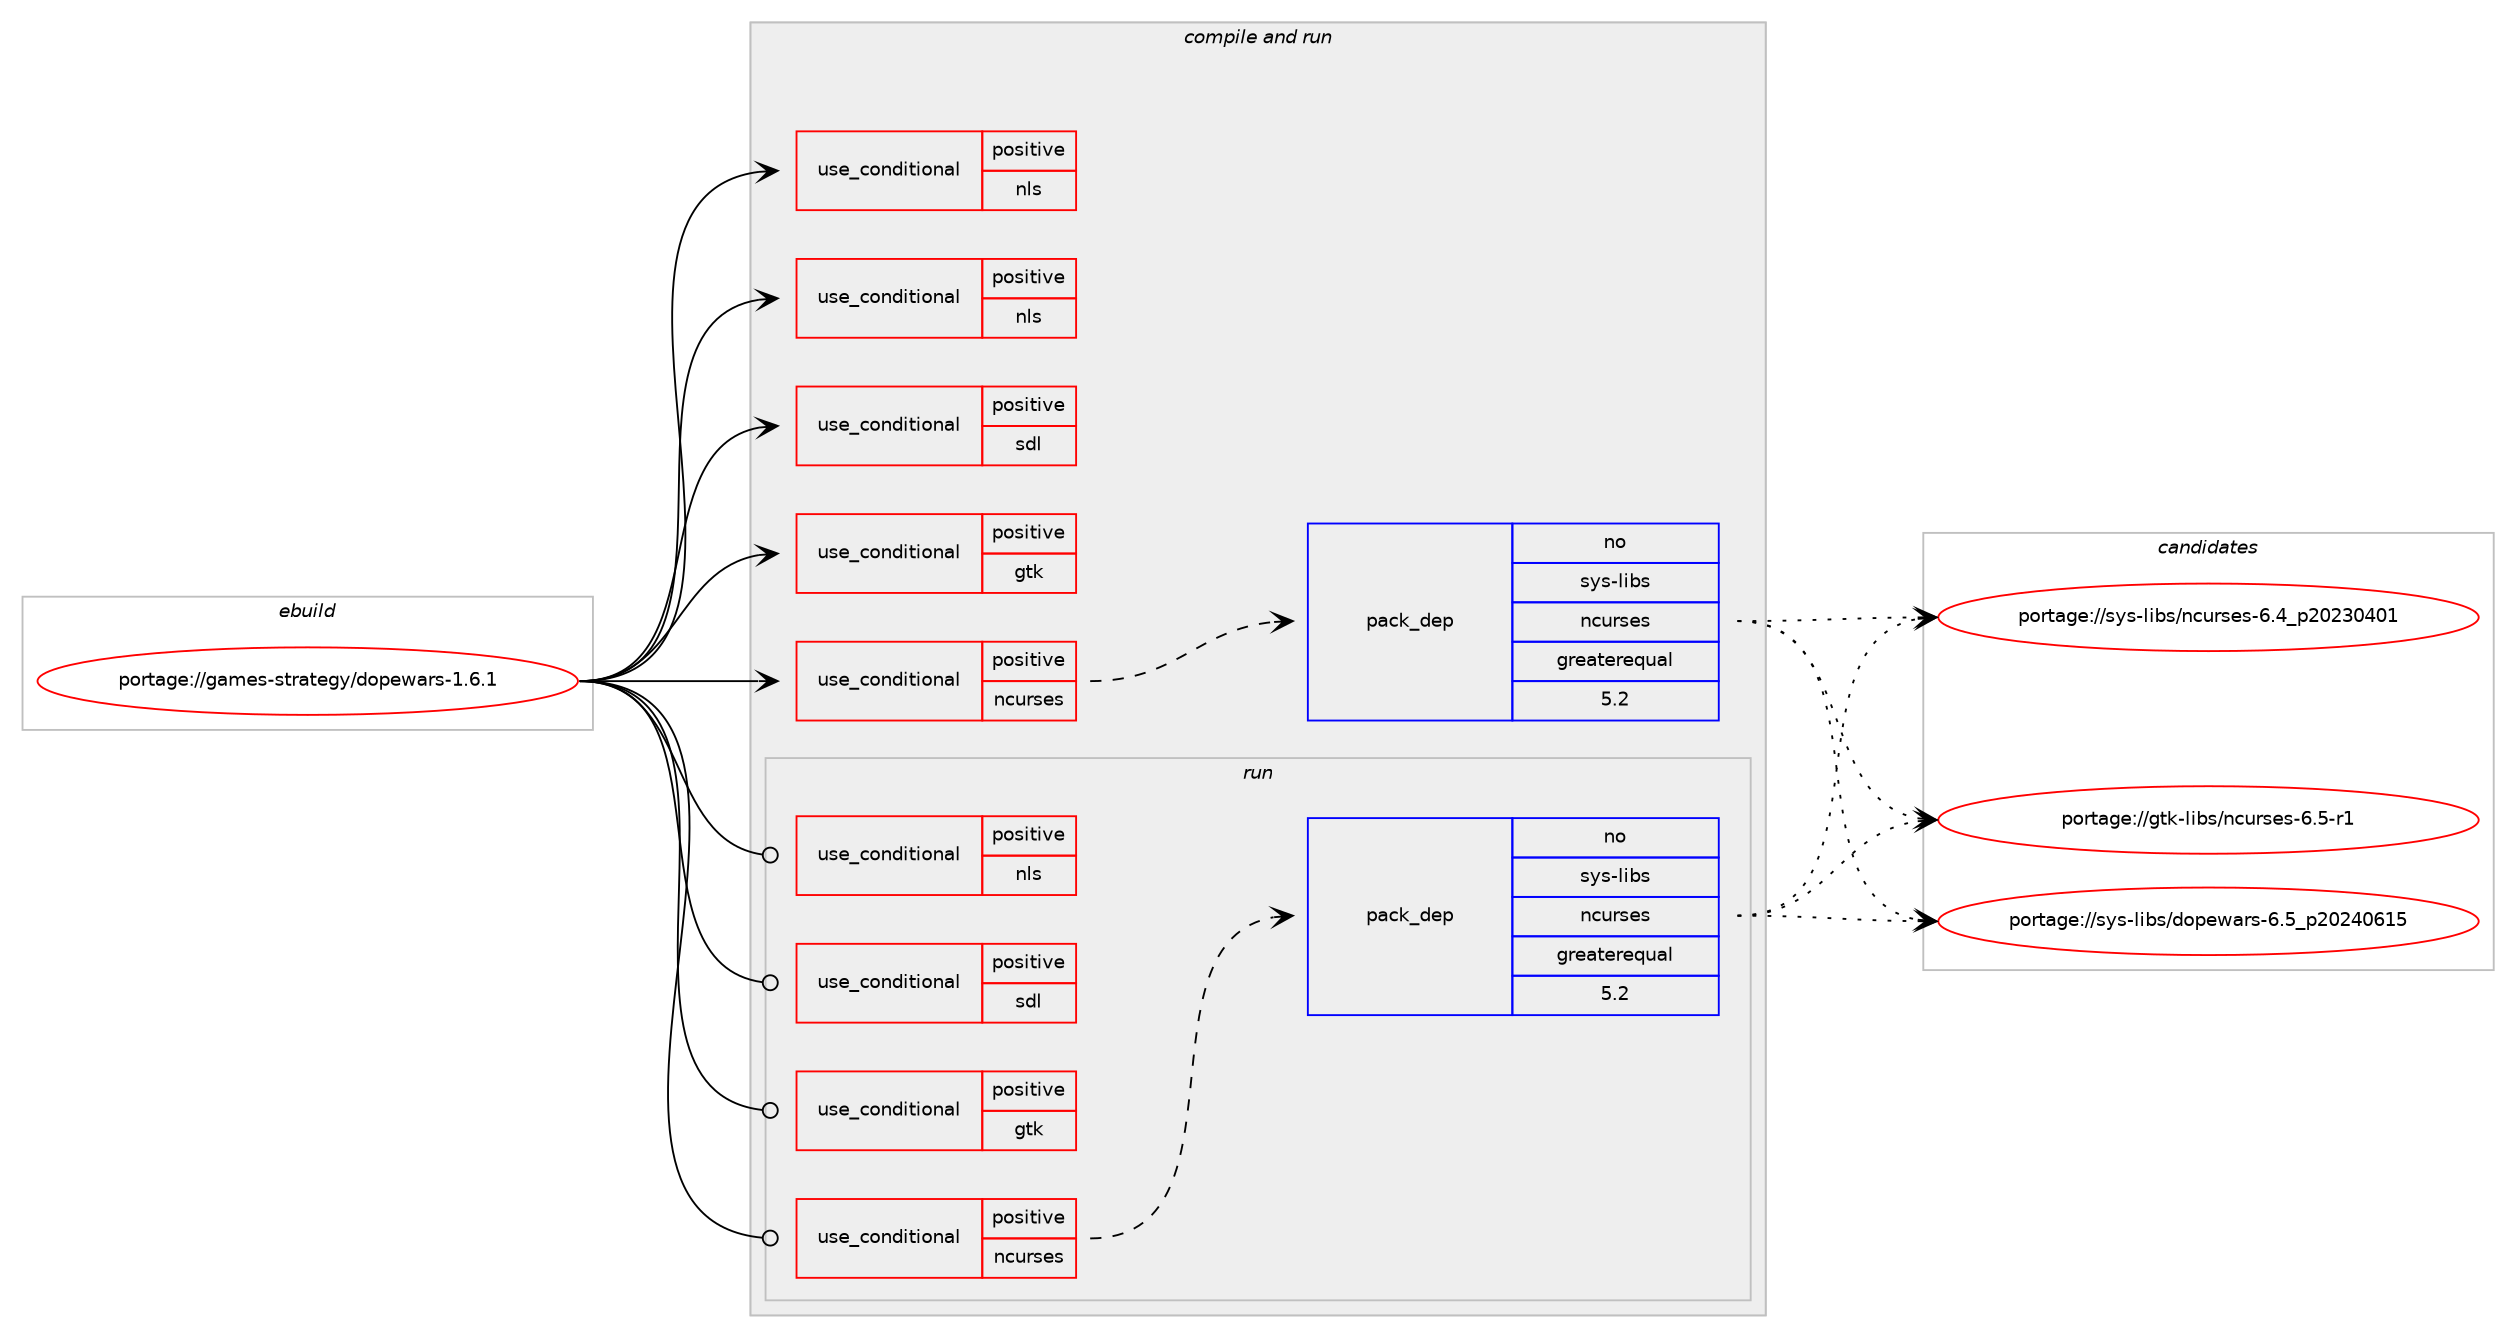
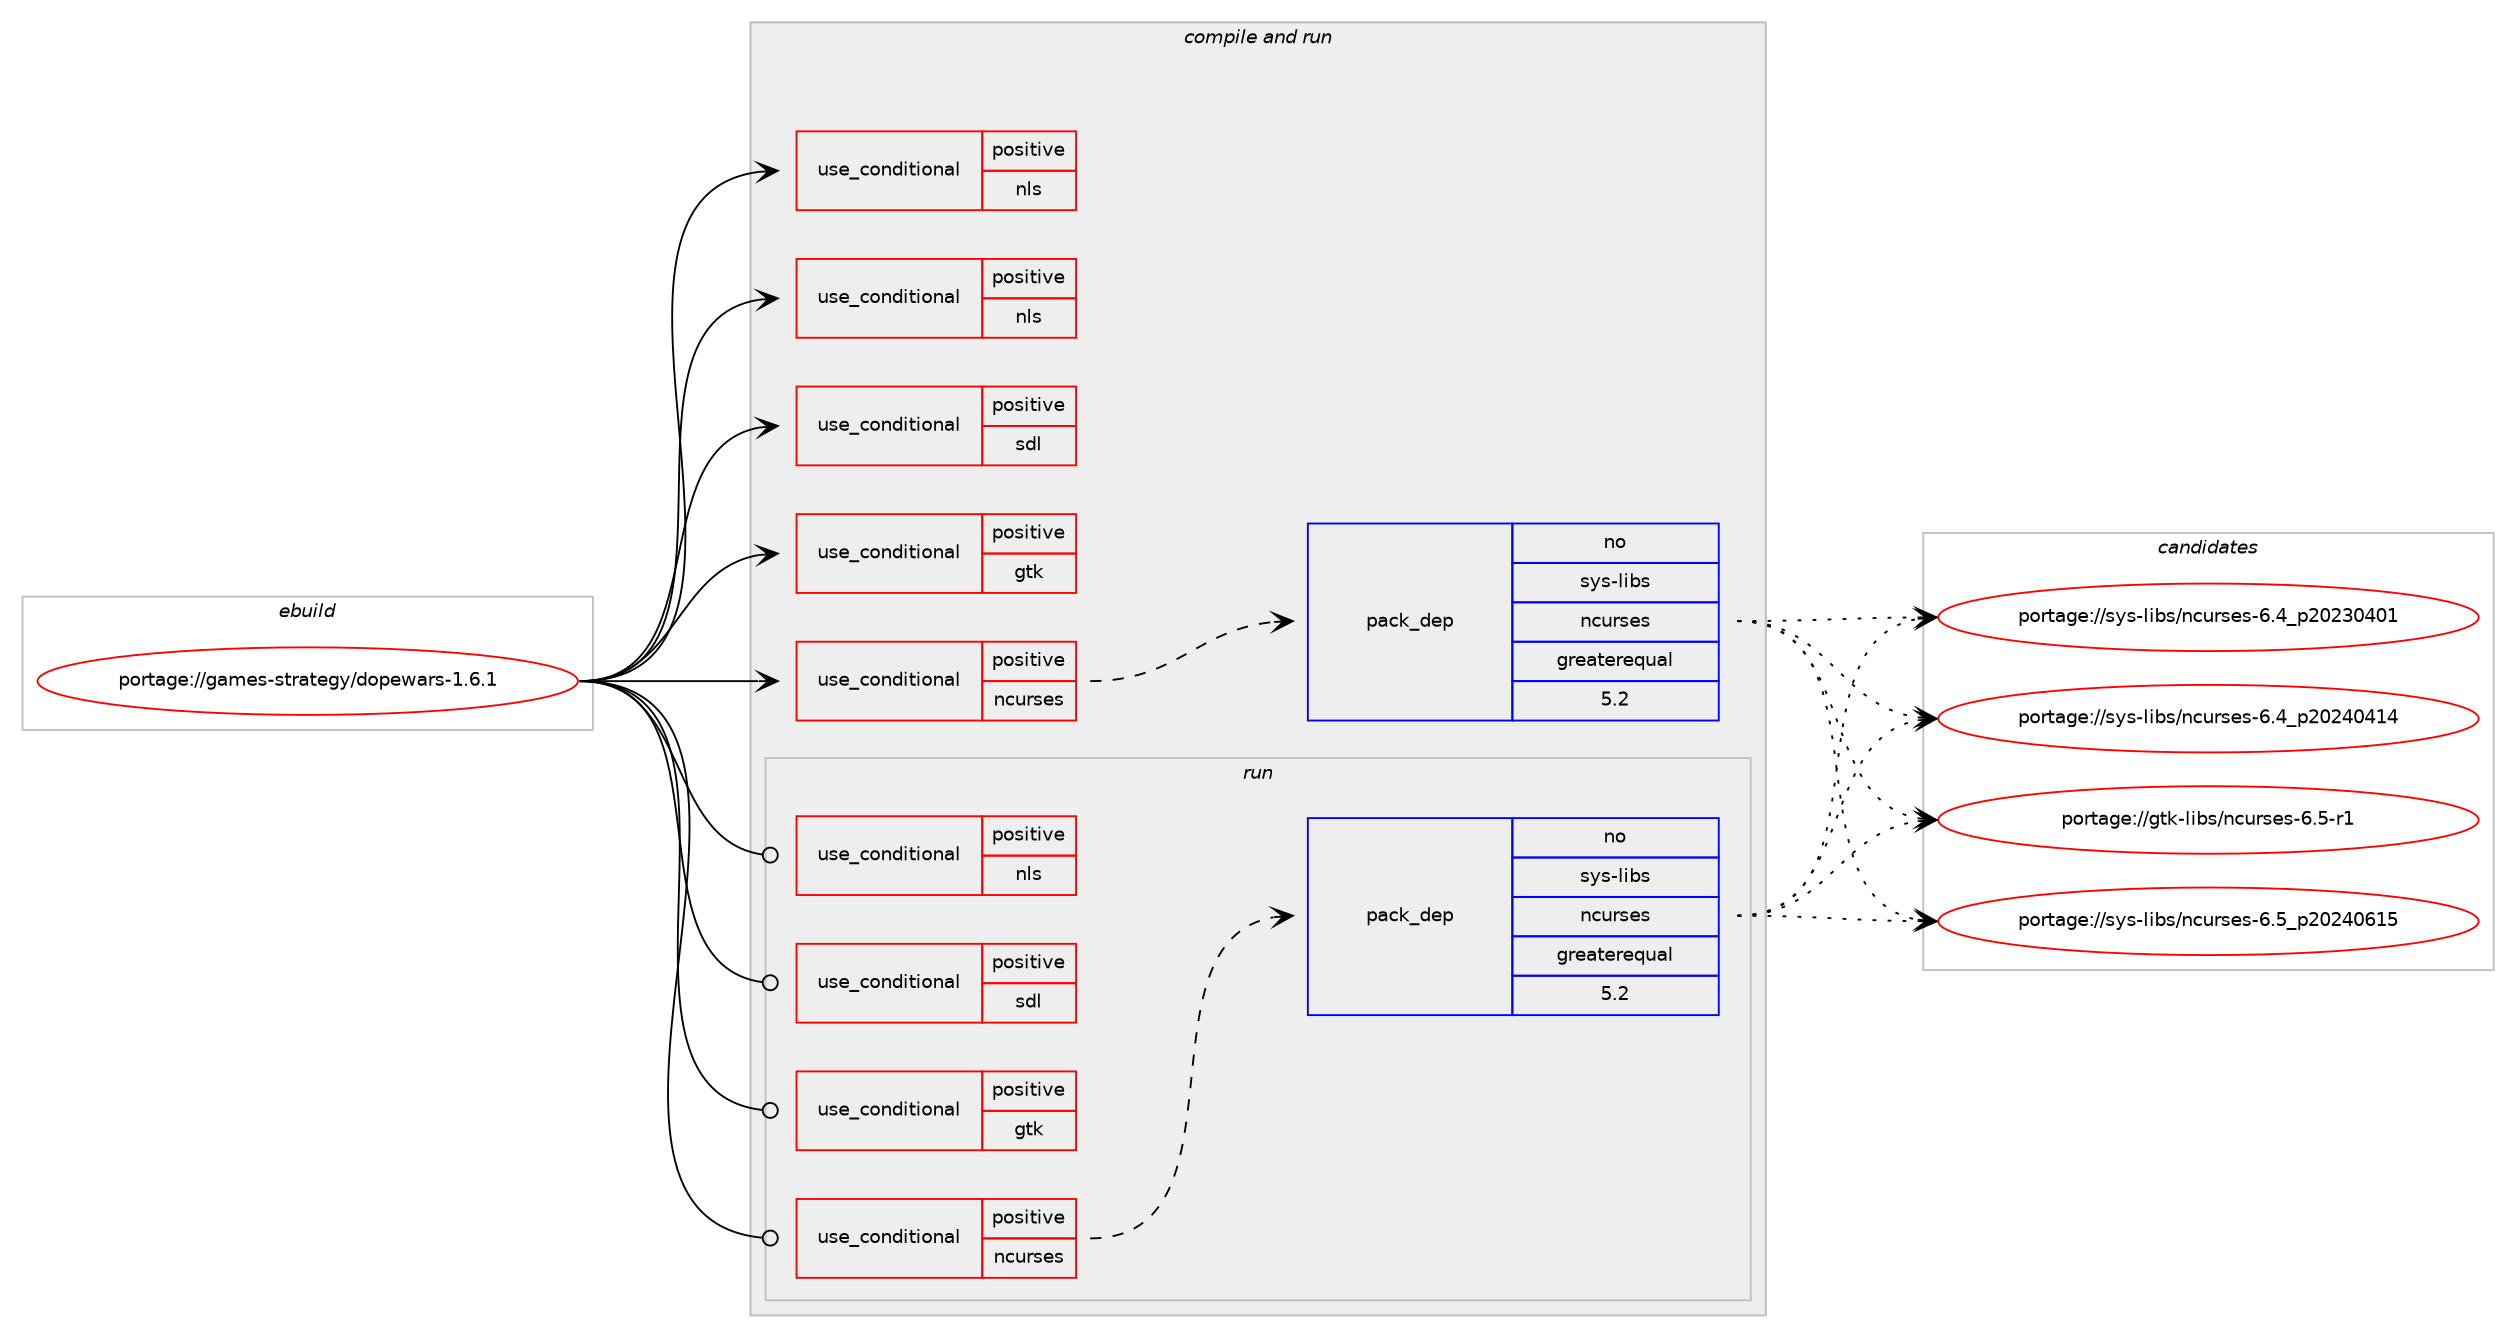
node "portage://sys-libs/ncurses-6.4_p20240414": added
node "portage://sys-libs/dopewars-6.5_p20240615": label "portage://sys-libs/dopewars-6.5_p20240615" -> "portage://sys-libs/ncurses-6.5_p20240615"
